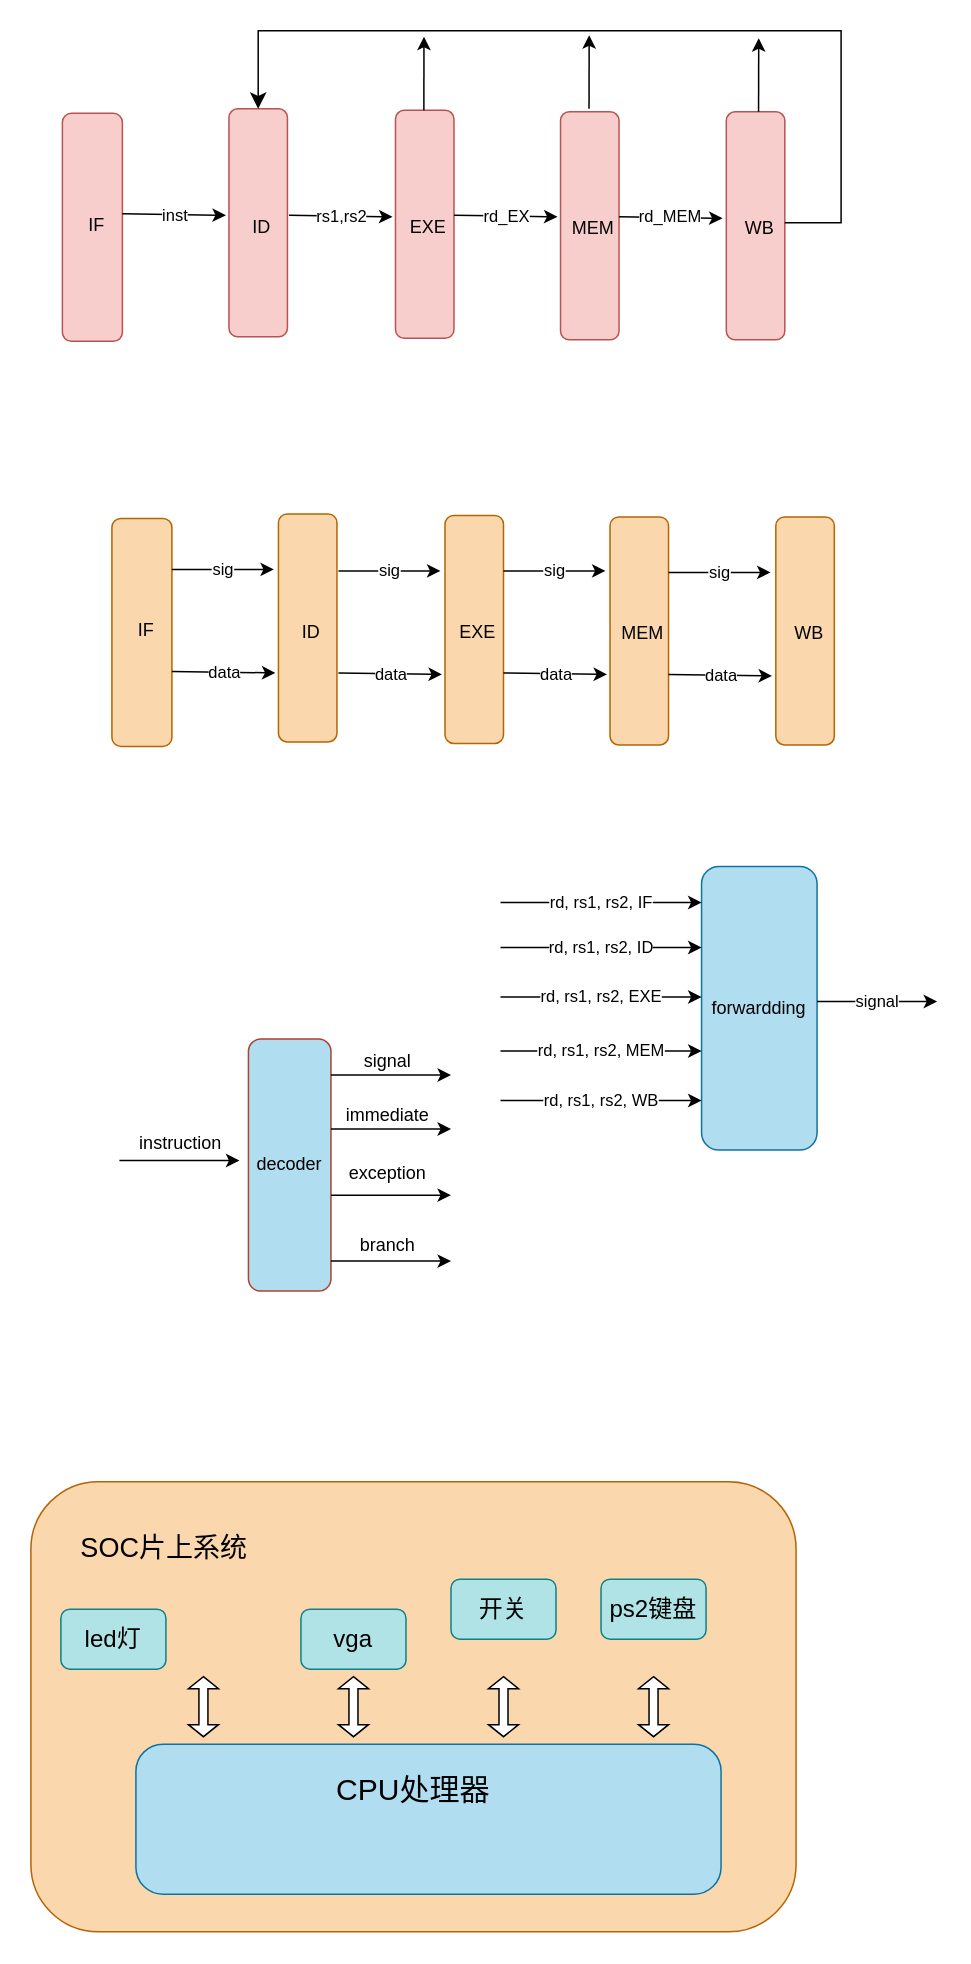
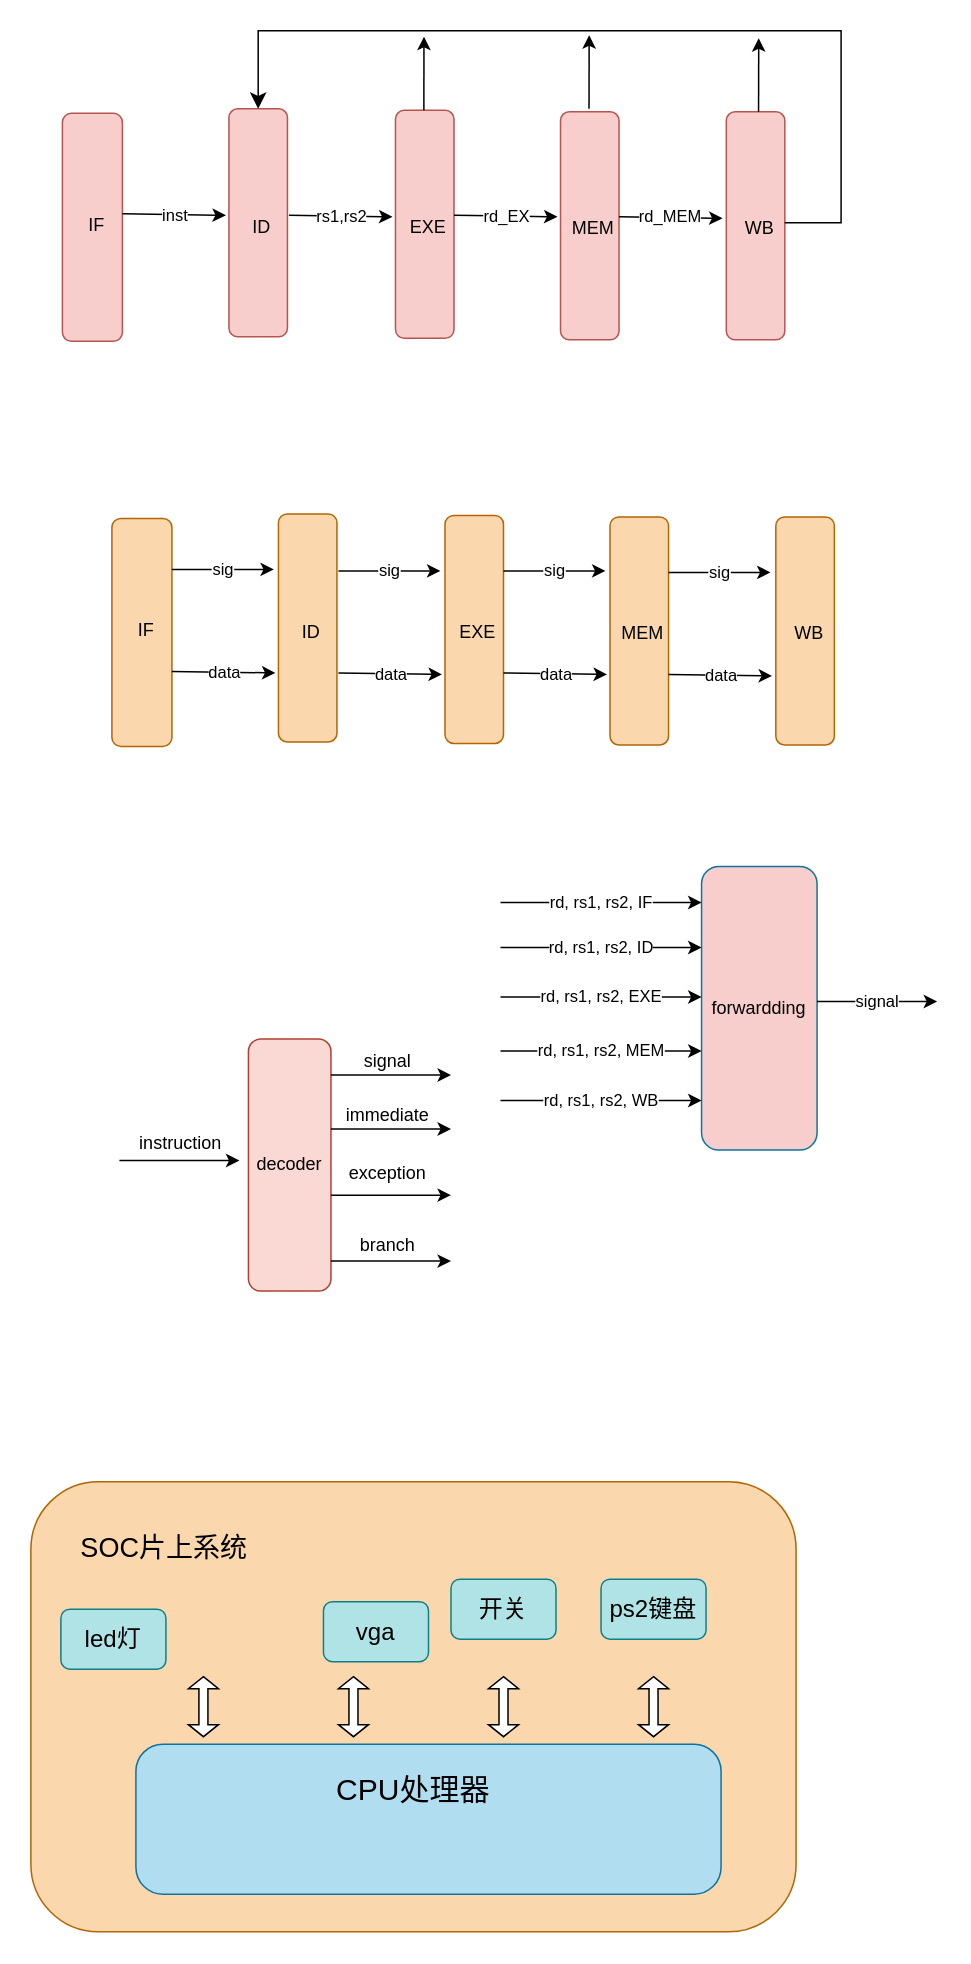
node "forwardding": fillcolor #b1ddf0 -> #f8cecc
node "decoder": fillcolor #b1ddf0 -> #fad9d5
node "vga": moved (353, 1639) -> (376, 1631)
